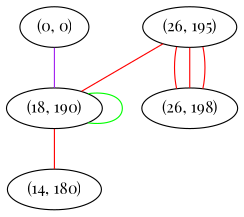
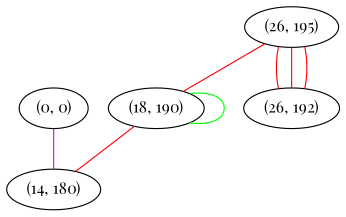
edge "(0, 0)" -- "(18, 190)": now "(0, 0)" -- "(14, 180)"
node "(26, 198)": label "(26, 198)" -> "(26, 192)"
